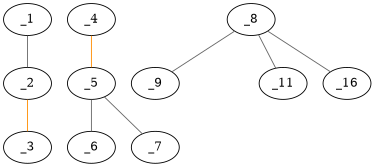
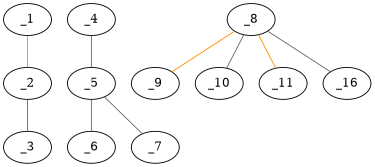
edge "_1" -- "_2": color gray40 -> darkorange
edge "_4" -- "_5": color darkorange -> gray40
edge "_8" -- "_9": color gray40 -> darkorange
edge "_8" -- "_11": color gray40 -> darkorange
node "_10": added
edge "_2" -- "_3": color darkorange -> gray40
